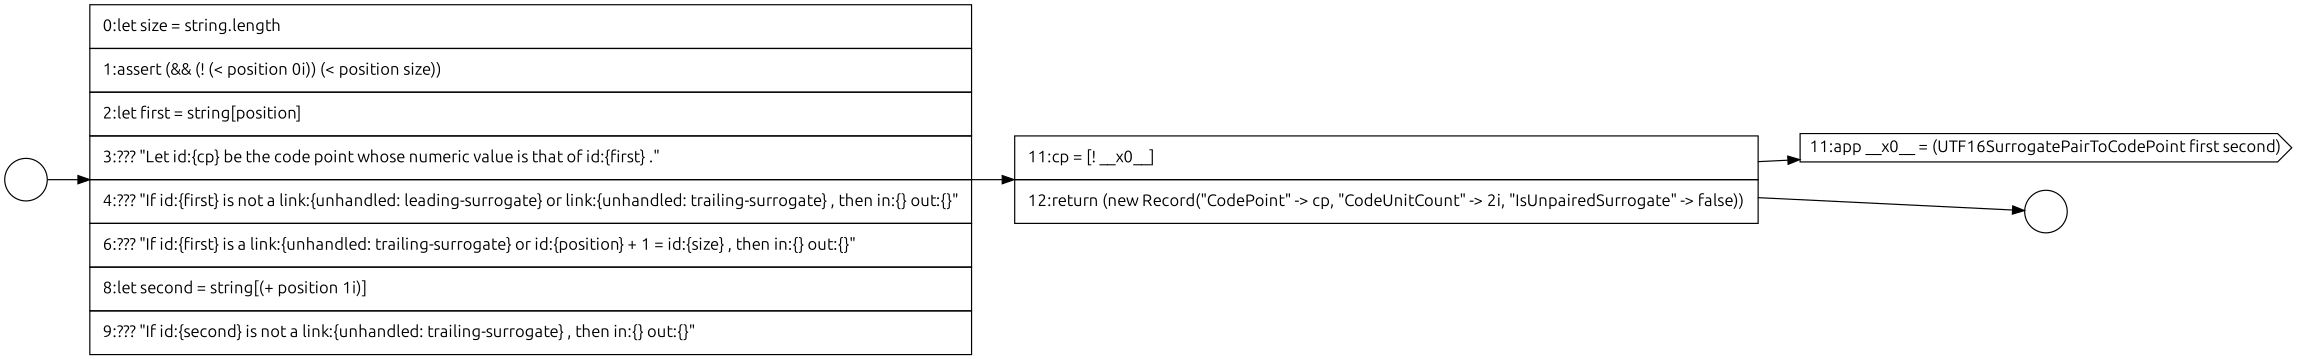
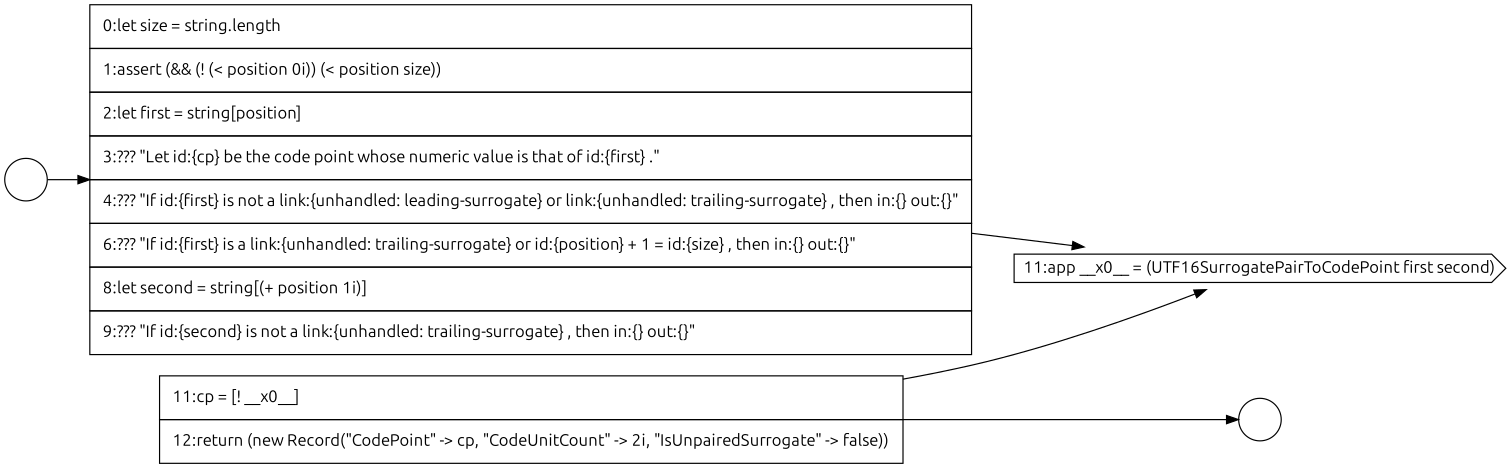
edge "0:let size = string.length" -> "11:cp = [! __x0__]": now "0:let size = string.length" -> "11:app __x0__ = (UTF16SurrogatePairToCodePoint first second)"
